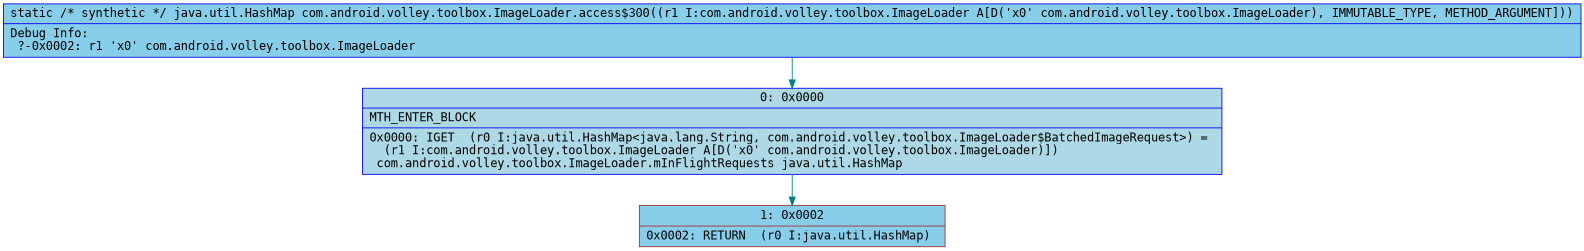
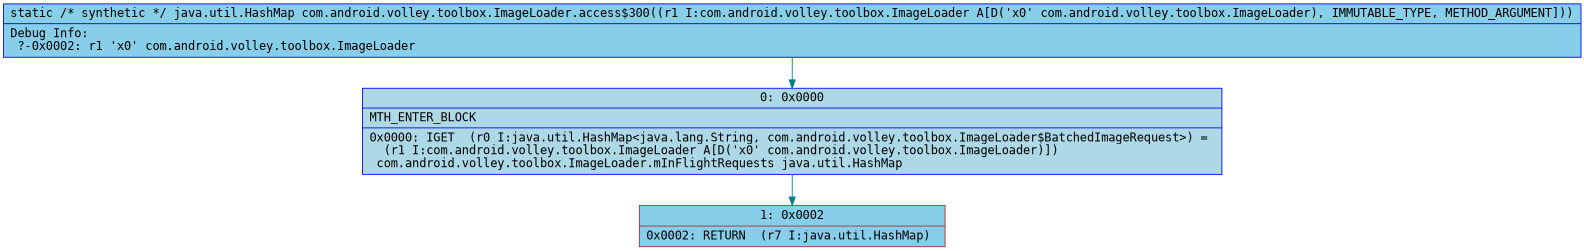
node "1: 0x0002": text "0x0002: RETURN  (r0 I:java.util.HashMap)" -> "0x0002: RETURN  (r7 I:java.util.HashMap)"
